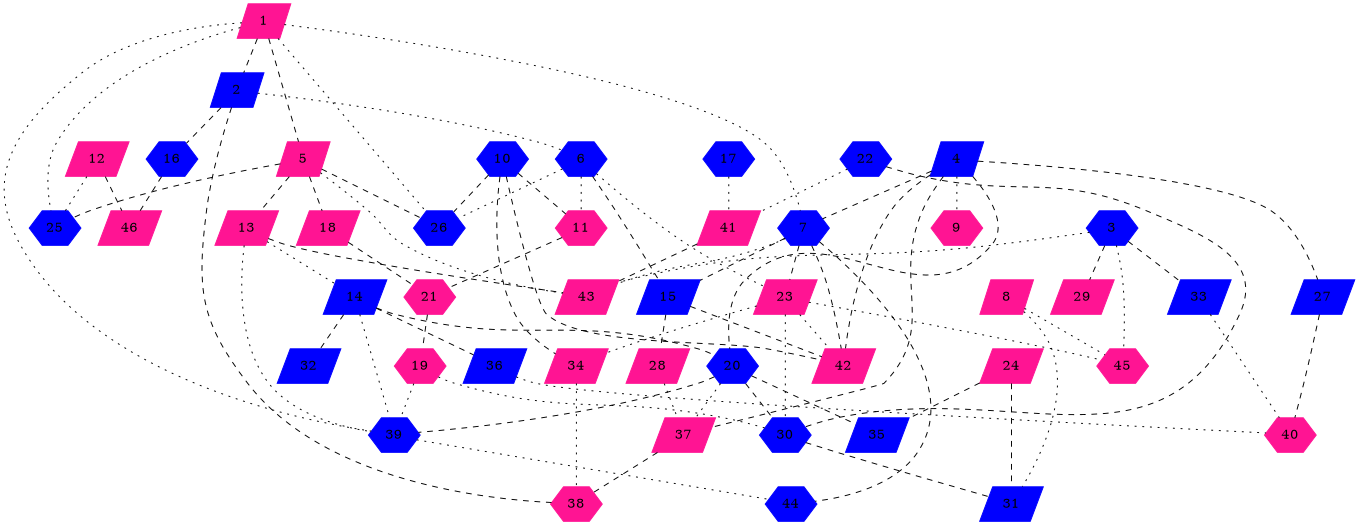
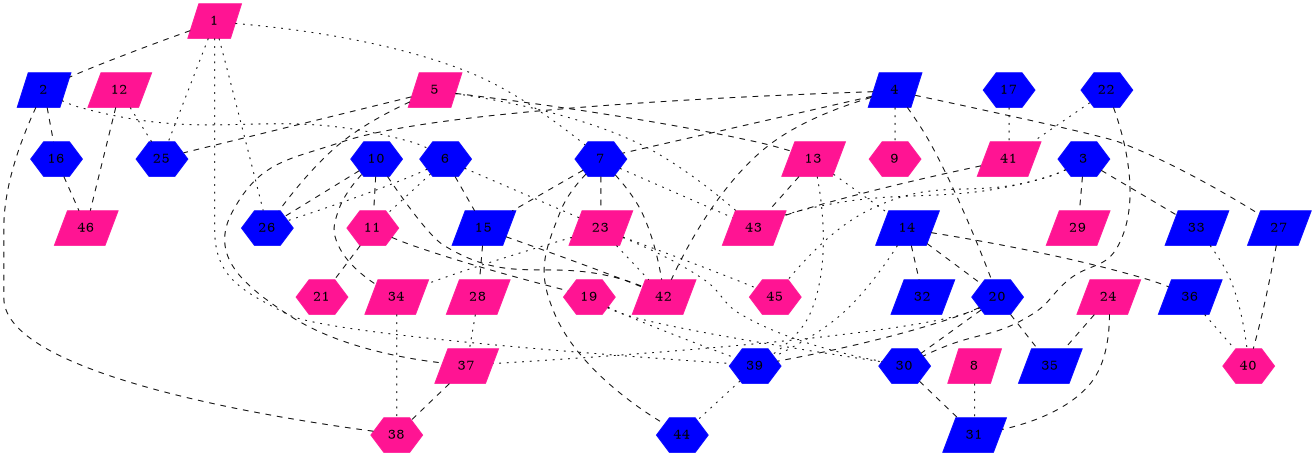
edge "1" -- "5": removed
node "18": removed
edge "8" -- "45": removed
edge "21" -- "19": now "11" -- "19"
